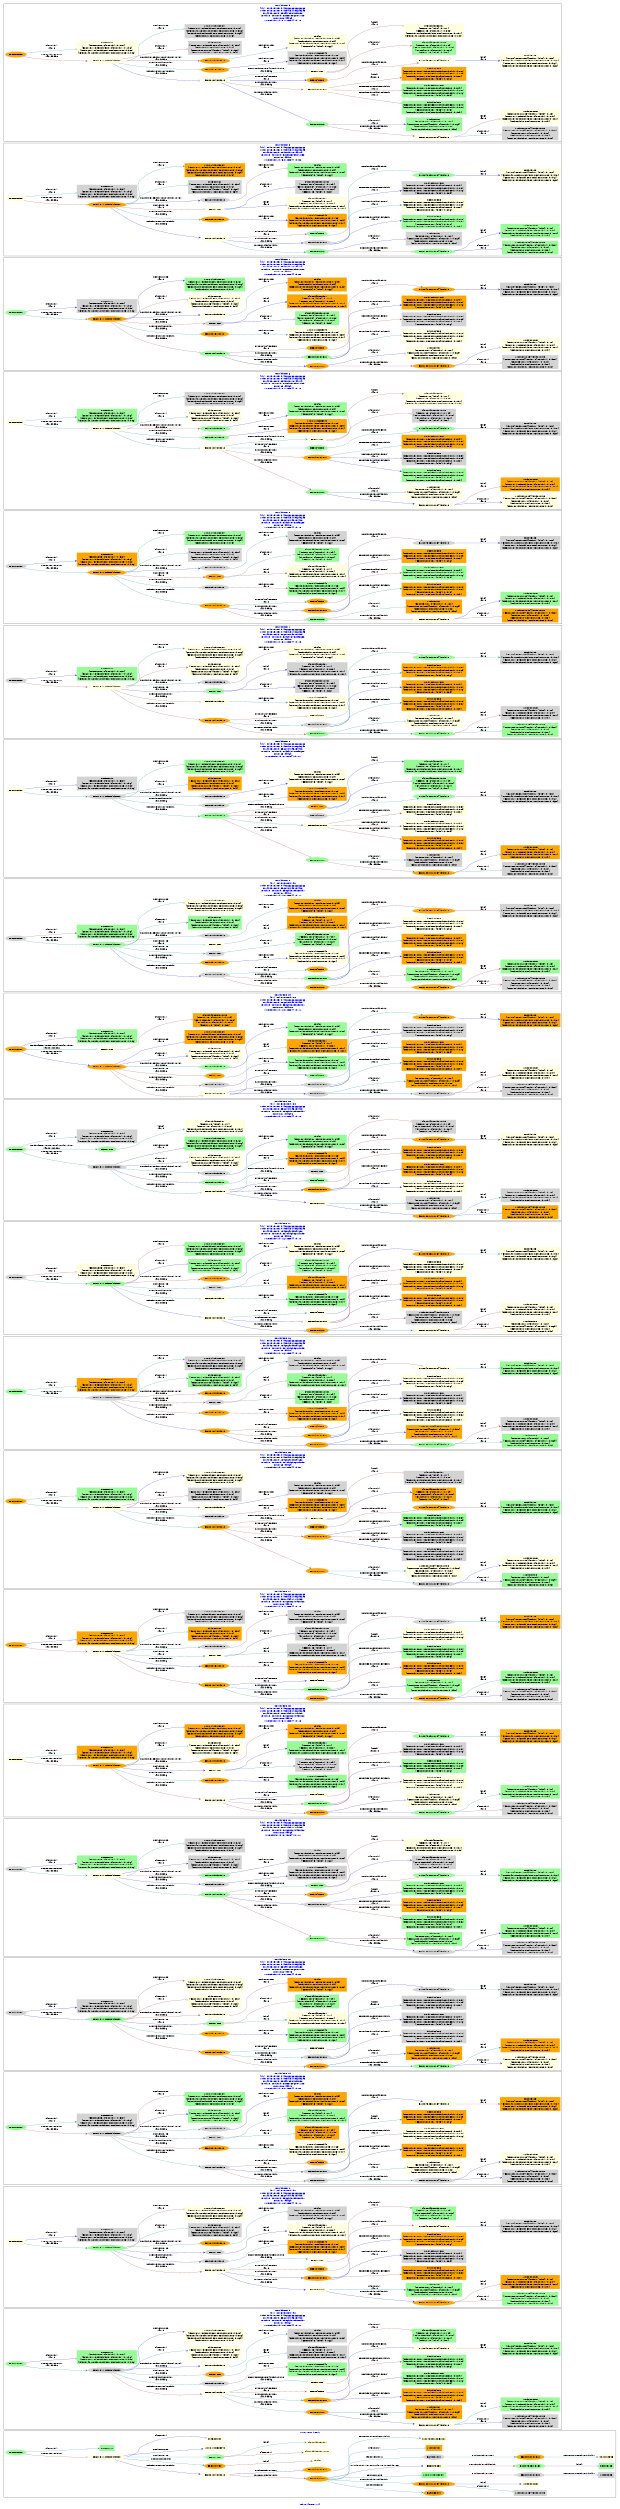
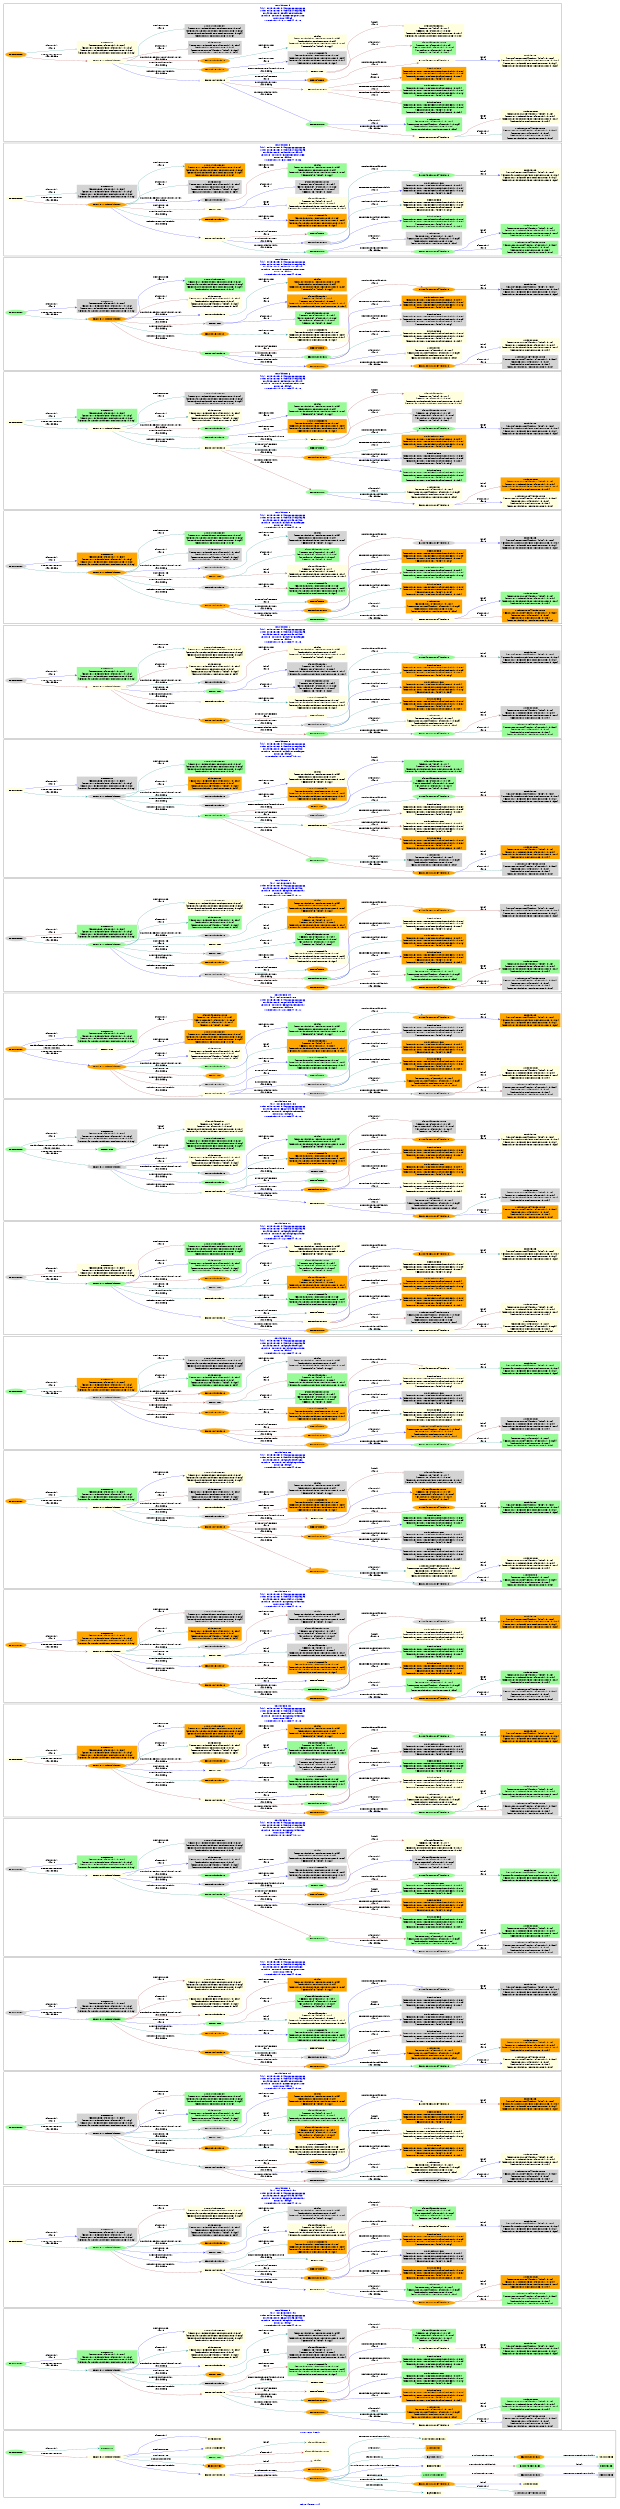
node "note_date": label "note_date" -> "death_date"
node "E69_Death1": fillcolor orange -> lightyellow
